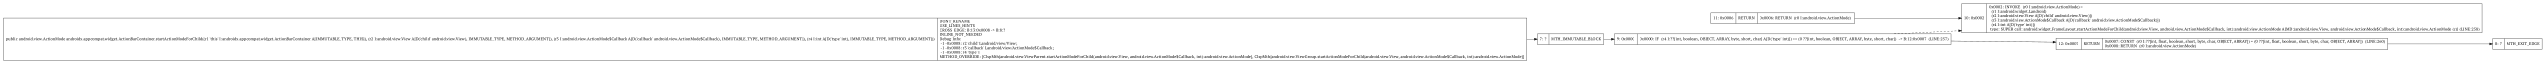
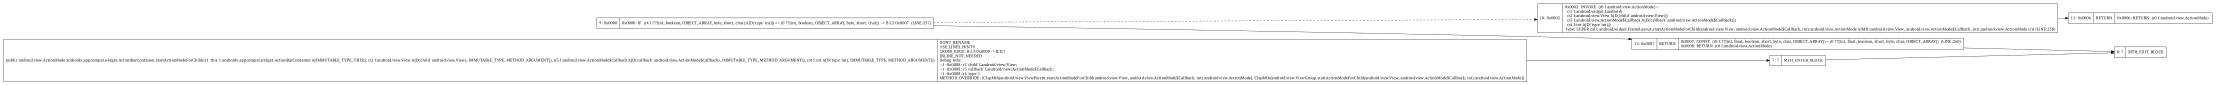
edge "11: 0x0006" -> "10: 0x0002": reversed
node "7: ?": text "MTH_IMMUTABLE_BLOCK" -> "MTH_ENTER_BLOCK"
edge "7: ?" -> "9: 0x0000": now "7: ?" -> "8: ?"
node "8: ?": text "MTH_EXIT_EDGE" -> "MTH_EXIT_BLOCK"
